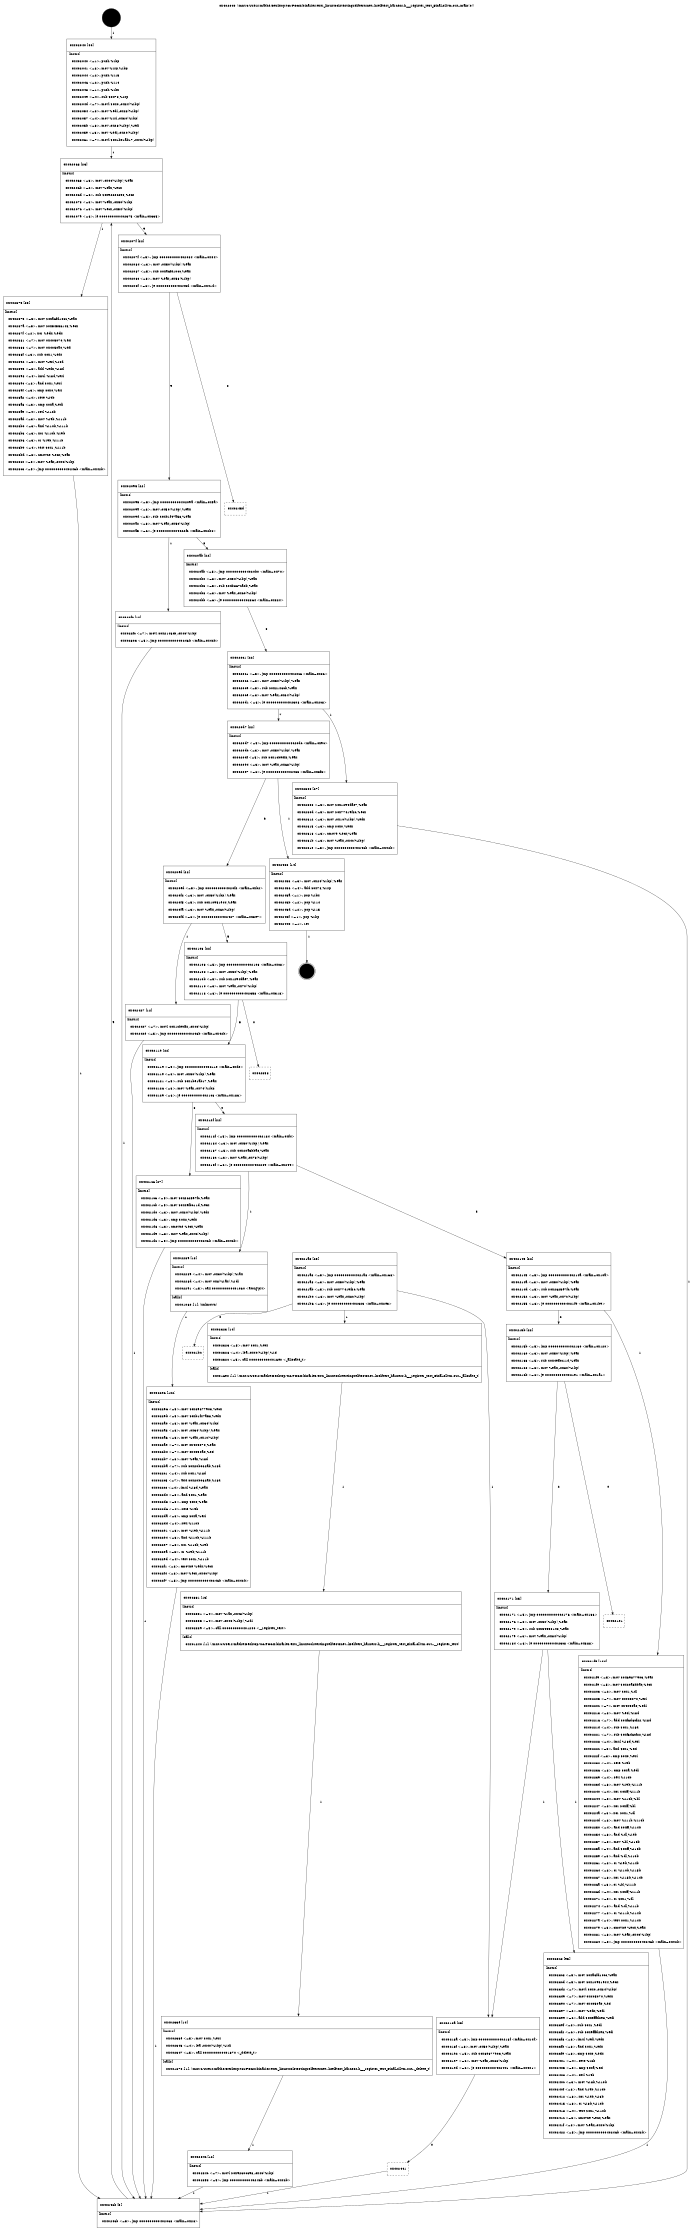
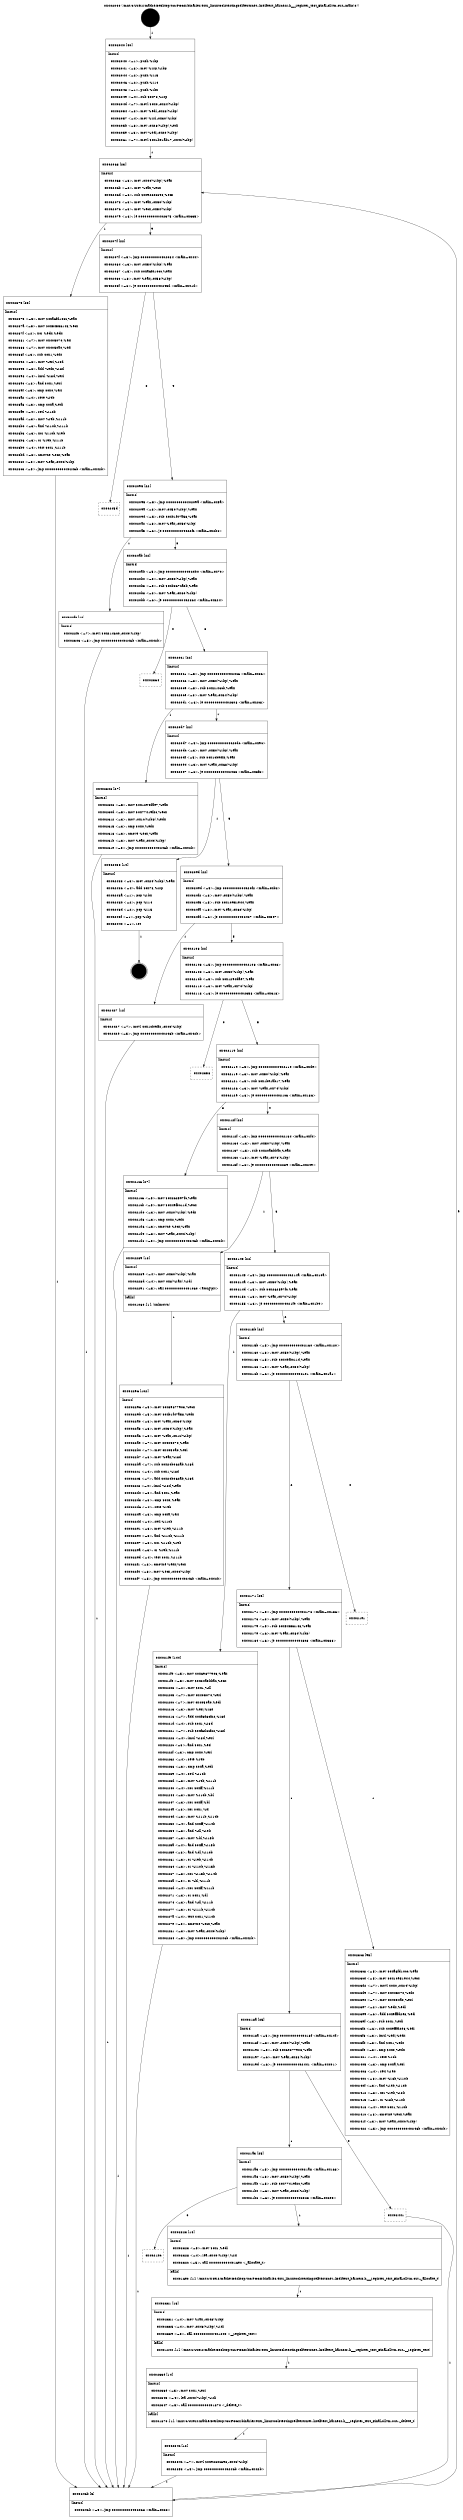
node "0x402364": added
edge "0x4021a3 [25]" -> "0x40218a [25]": reversed
